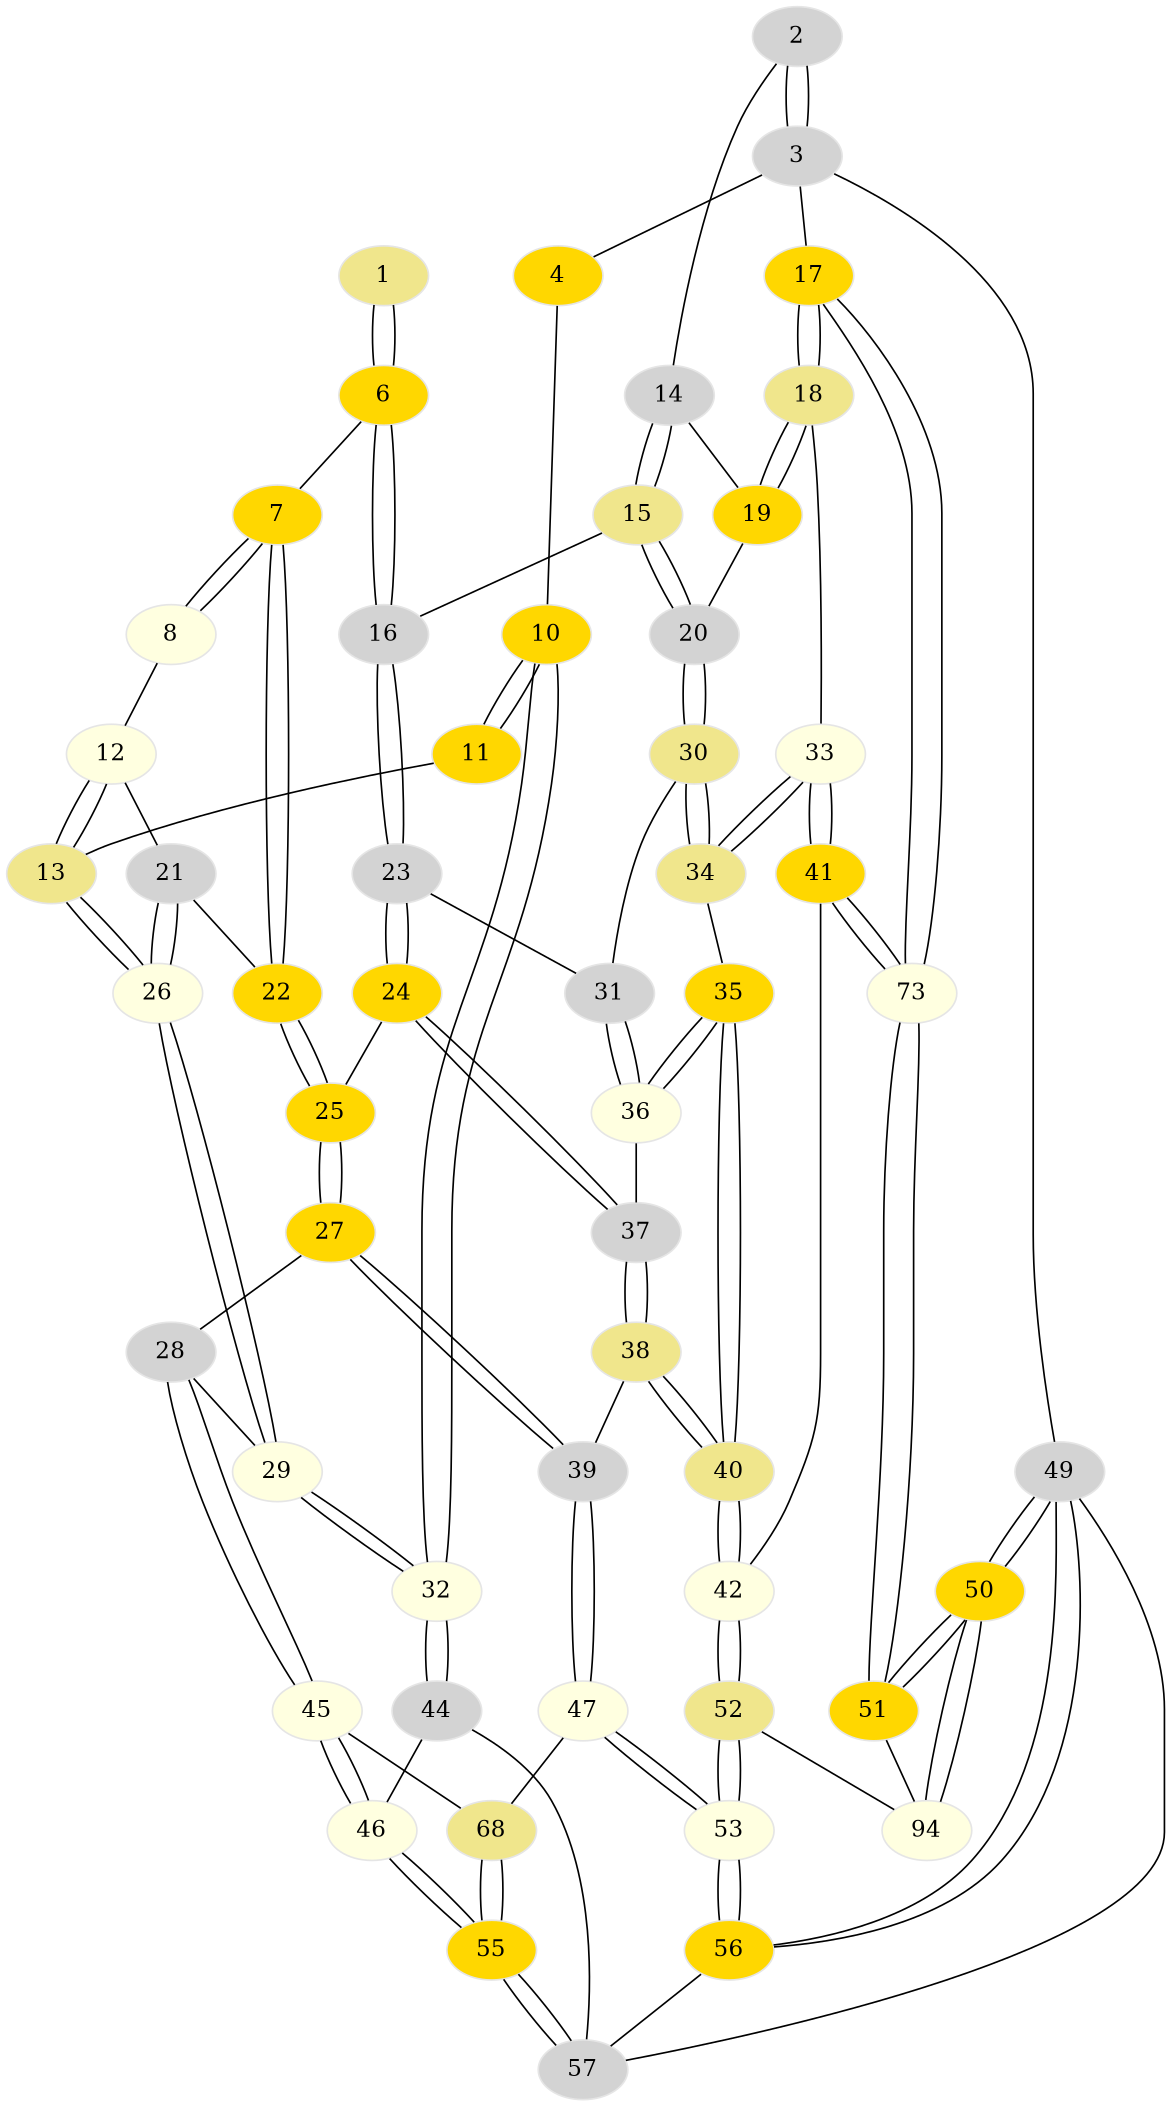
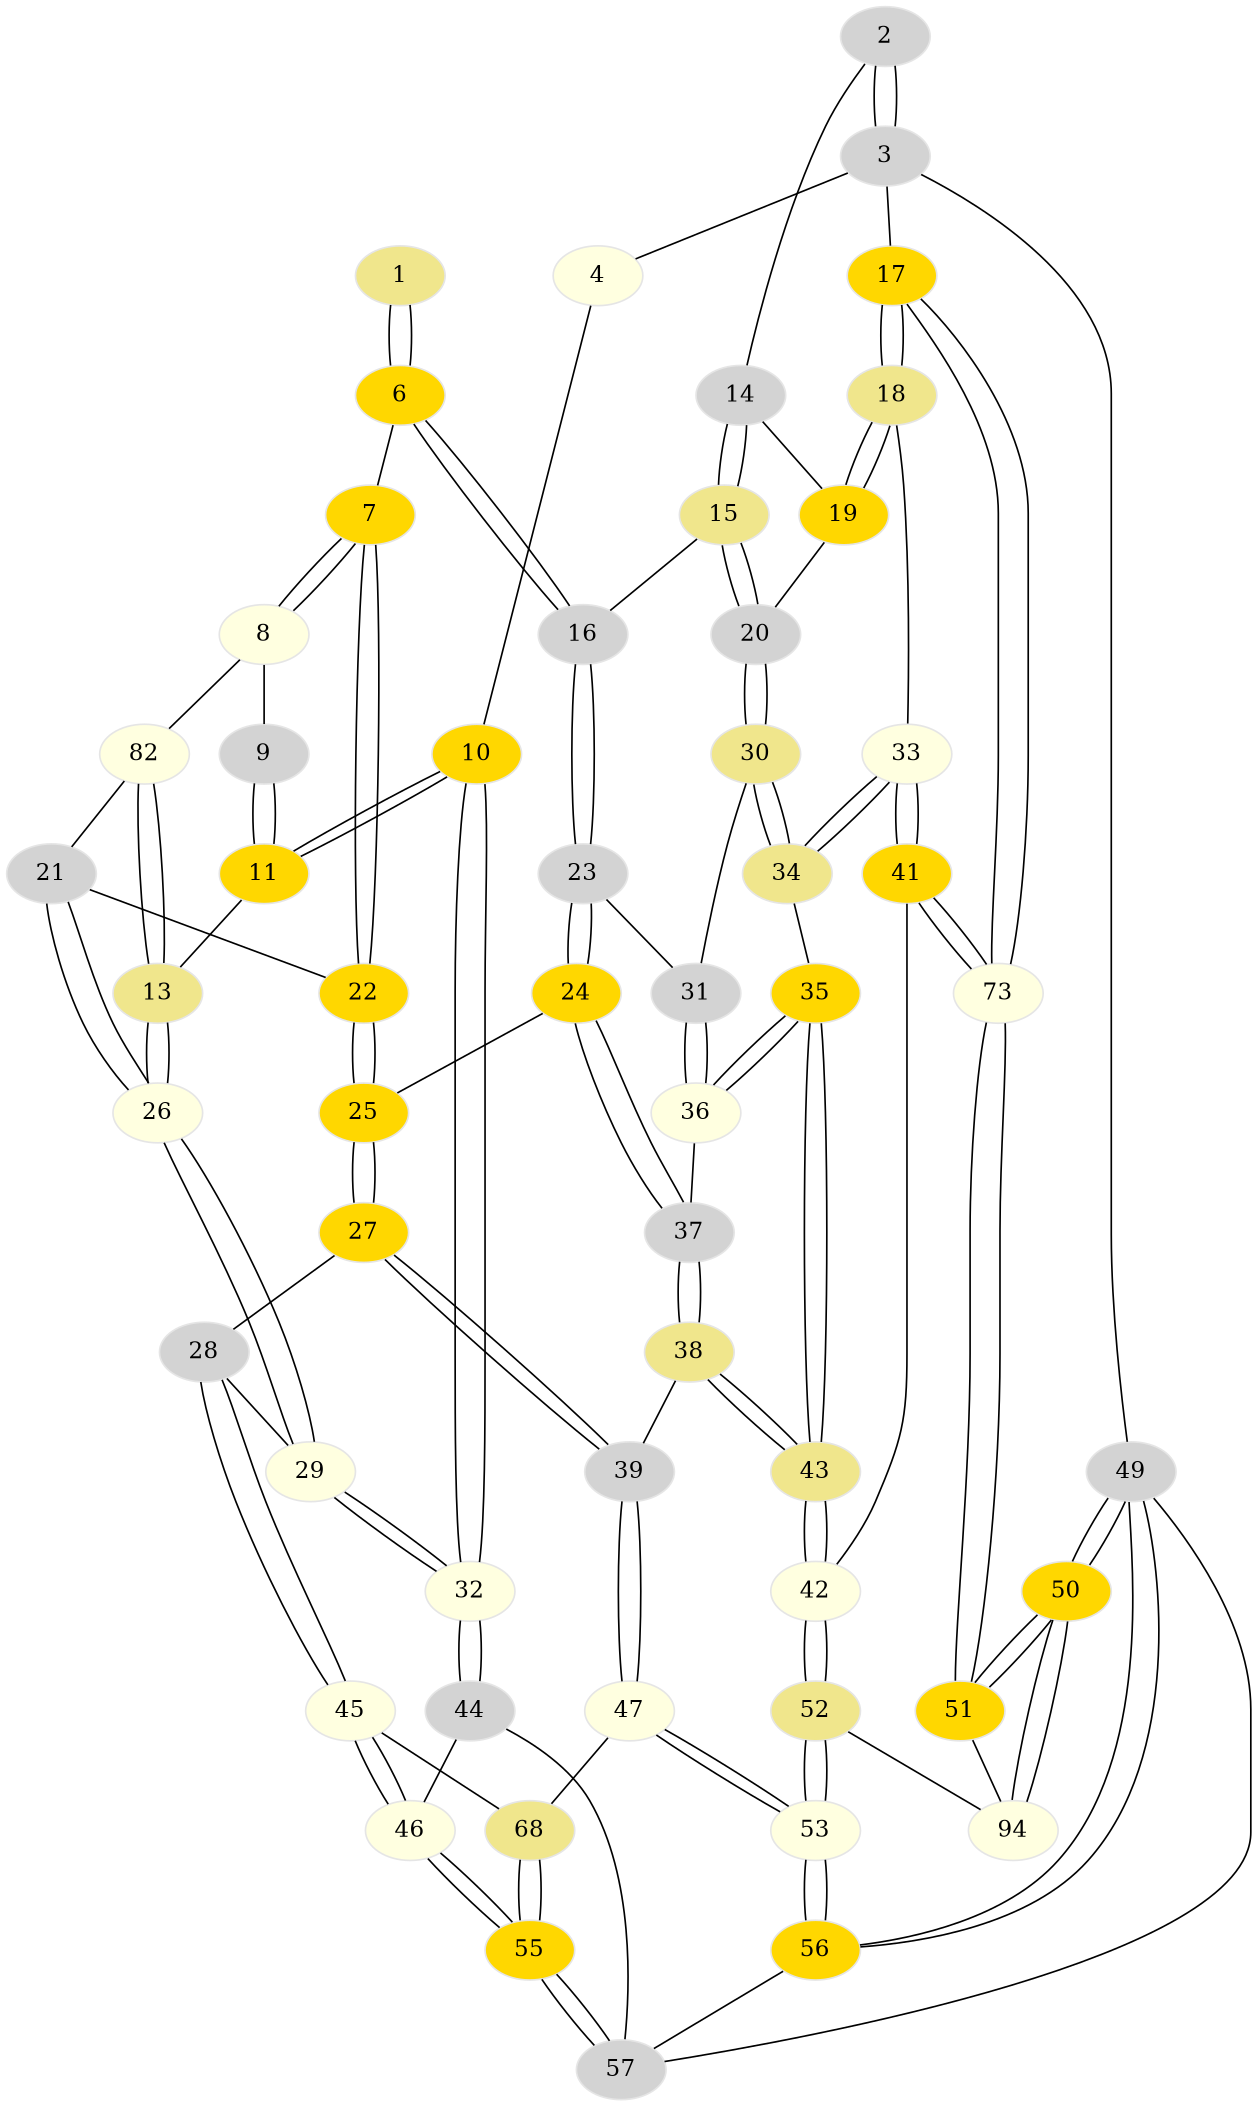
node "4": fillcolor gold -> lightyellow
node "12": label "12" -> "82"
node "9": added
node "40": label "40" -> "43"
